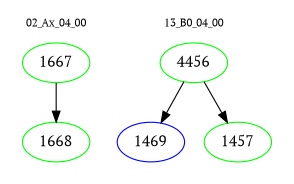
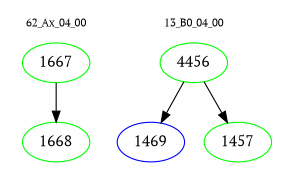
cluster "02_Ax_04_00": label "02_Ax_04_00" -> "62_Ax_04_00"
